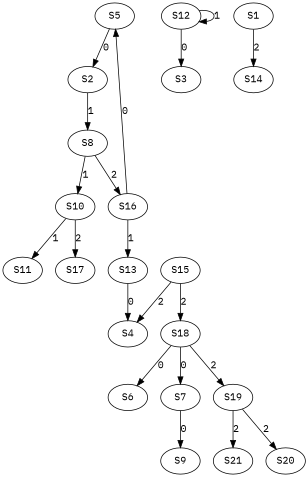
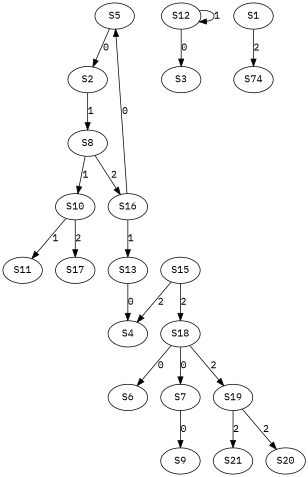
node "S14": label "S14" -> "S74"
